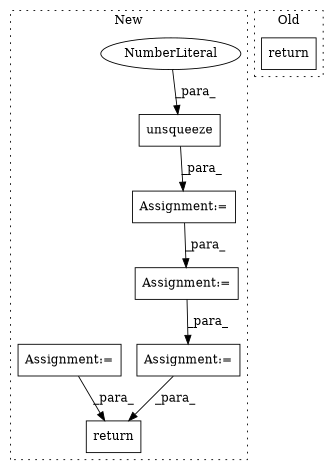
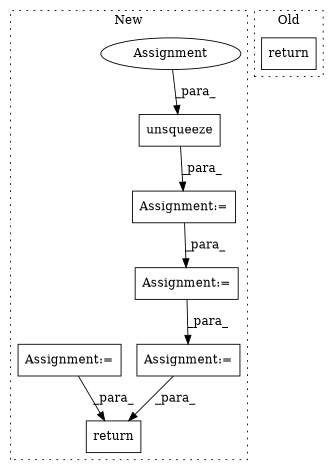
node "NumberLiteral": label "NumberLiteral" -> "Assignment"
